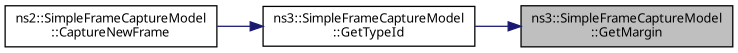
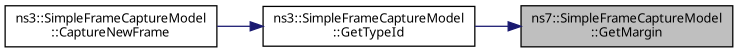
node "ns2::SimpleFrameCaptureModel ::CaptureNewFrame": label "ns2::SimpleFrameCaptureModel ::CaptureNewFrame" -> "ns3::SimpleFrameCaptureModel ::CaptureNewFrame"
node "ns3::SimpleFrameCaptureModel ::GetMargin": label "ns3::SimpleFrameCaptureModel ::GetMargin" -> "ns7::SimpleFrameCaptureModel ::GetMargin"
